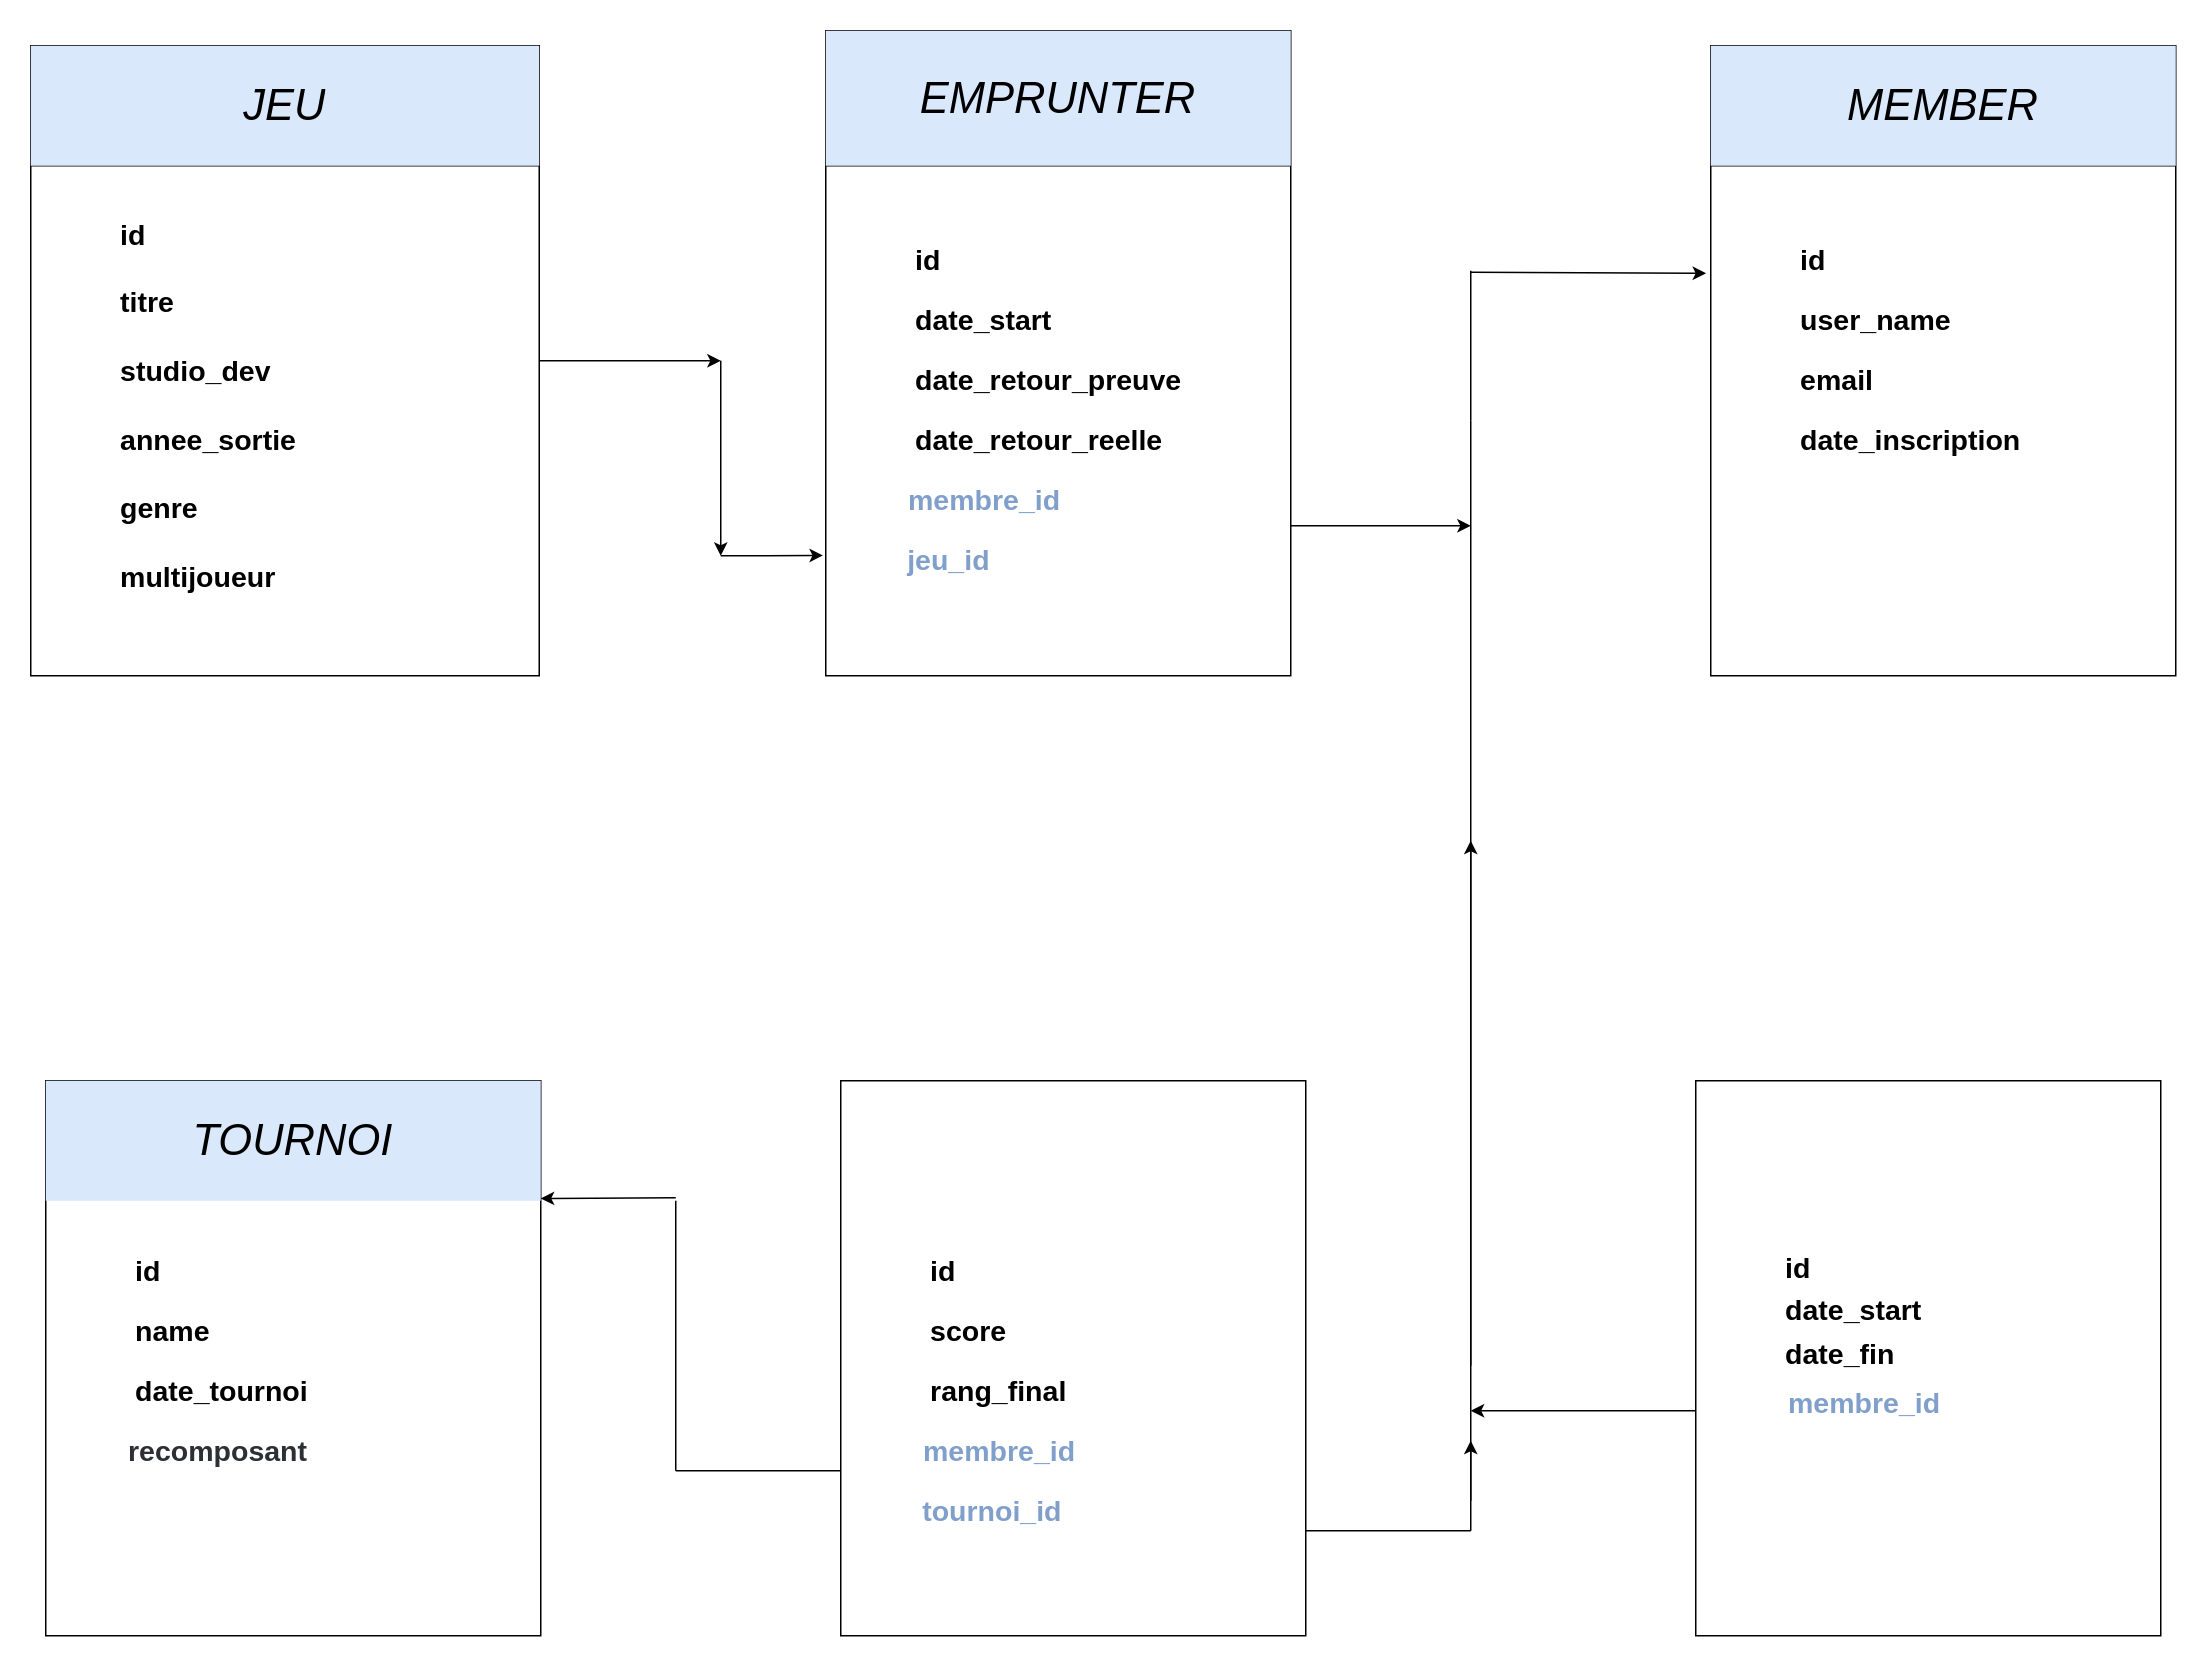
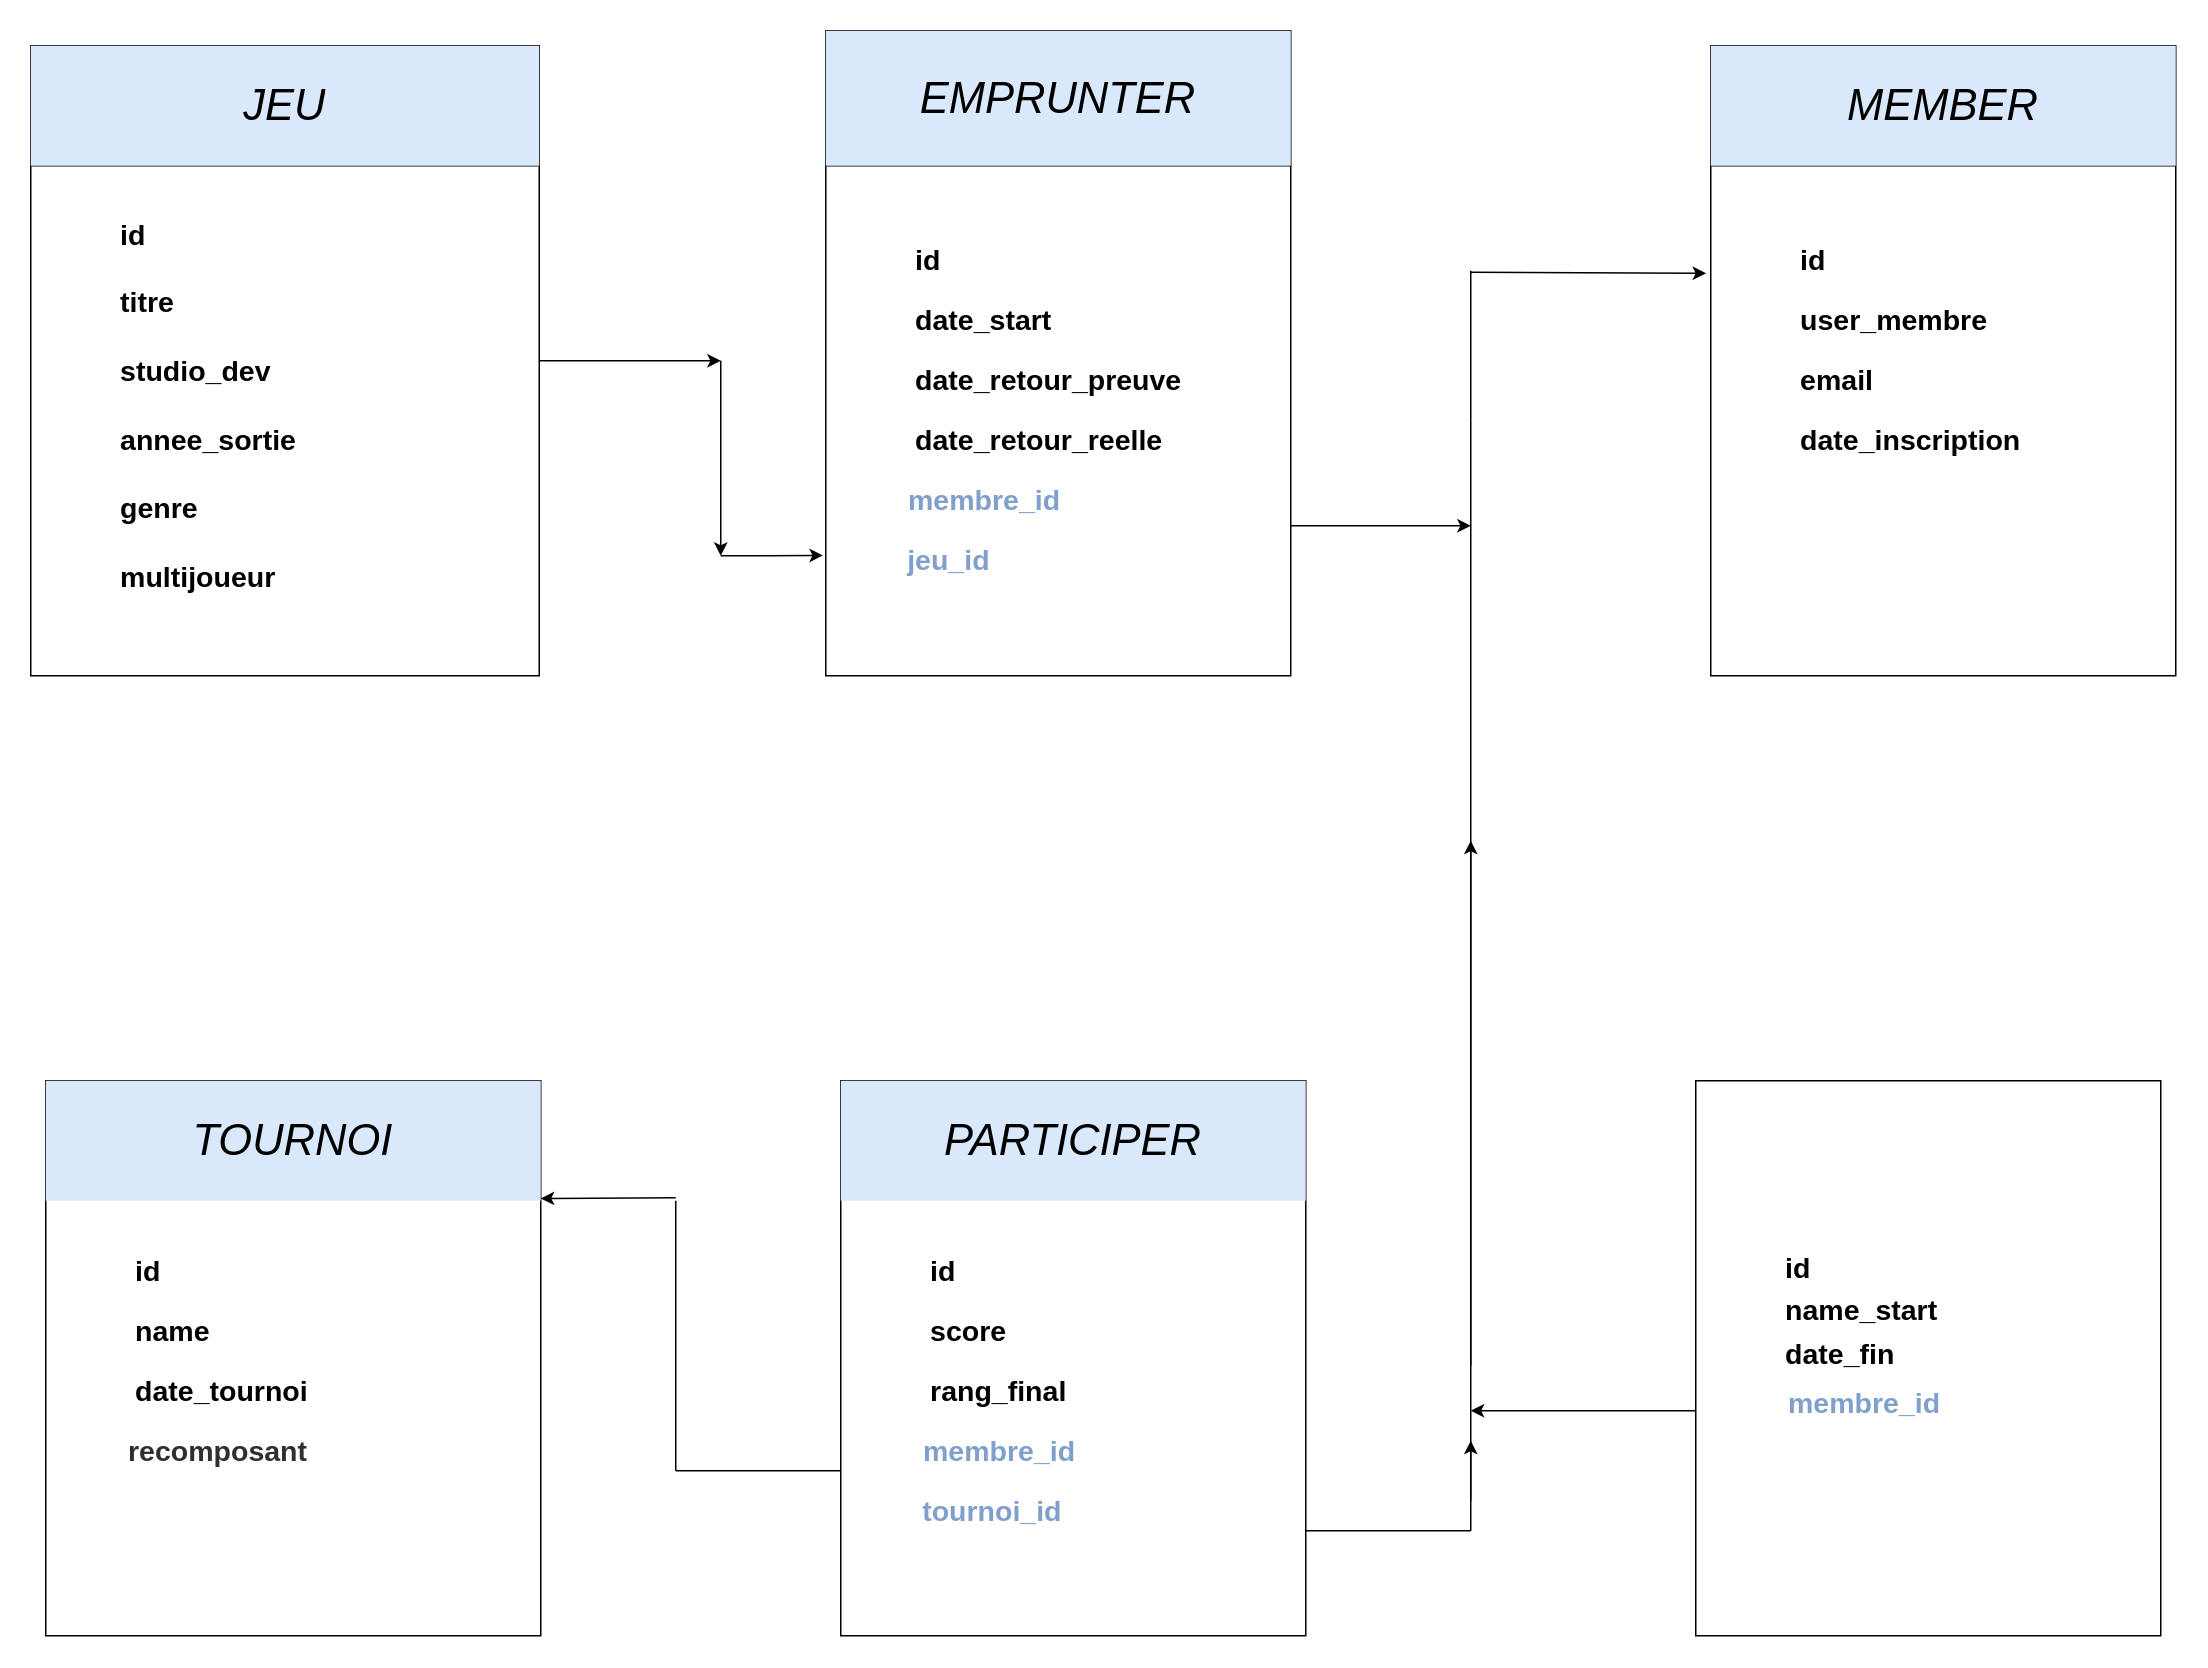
node "id user_name email date_inscription": label "id user_name email date_inscription" -> "id user_membre email date_inscription"
node "id date_start date_fin membre_id": label "id date_start date_fin membre_id" -> "id name_start date_fin membre_id"
node "PARTICIPER": added
